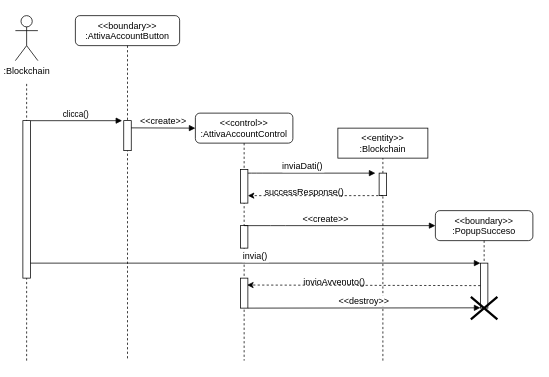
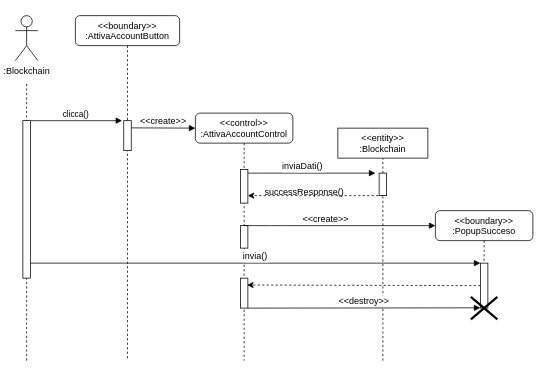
node "invioAvvenuto()": removed
